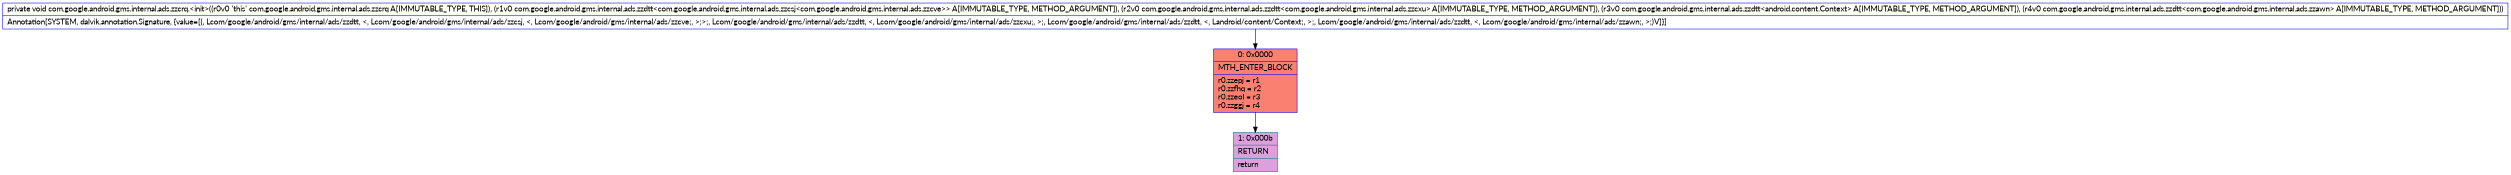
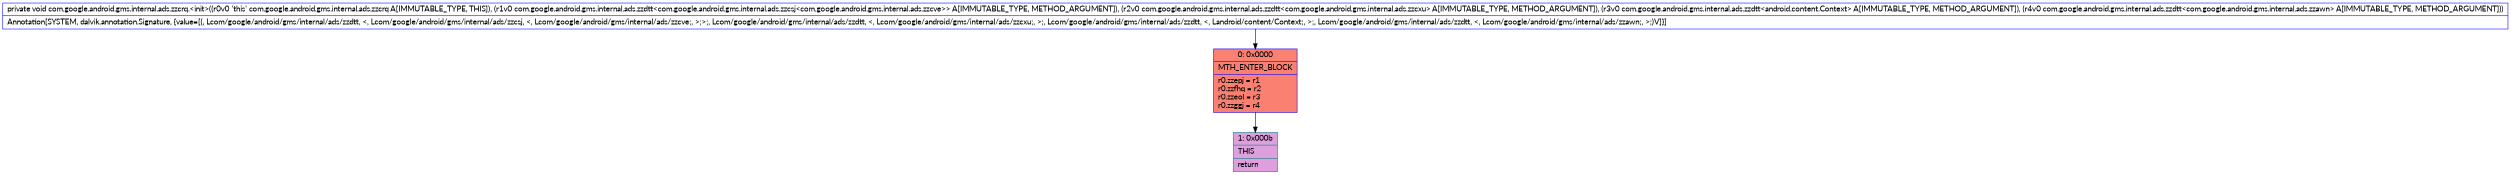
node "1: 0x000b": text "RETURN" -> "THIS"
